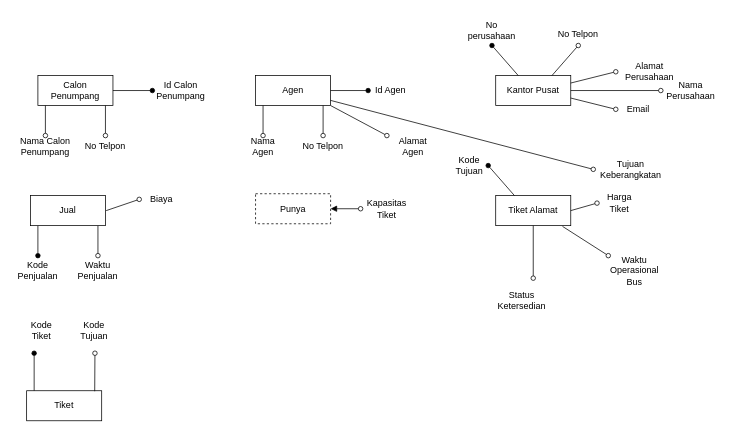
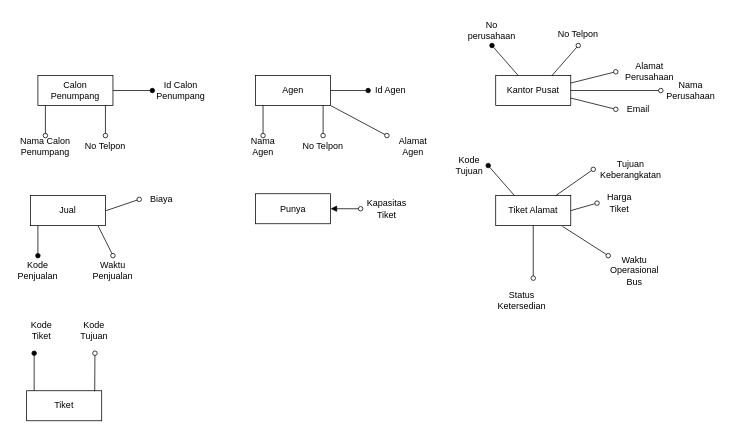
edge "Agen" -> "Tujuan Keberangkatan": now "Tiket Alamat" -> "Tujuan Keberangkatan"
node "Punya": style dashed -> solid
node "Waktu Penjualan": moved (98, 270) -> (113, 270)
